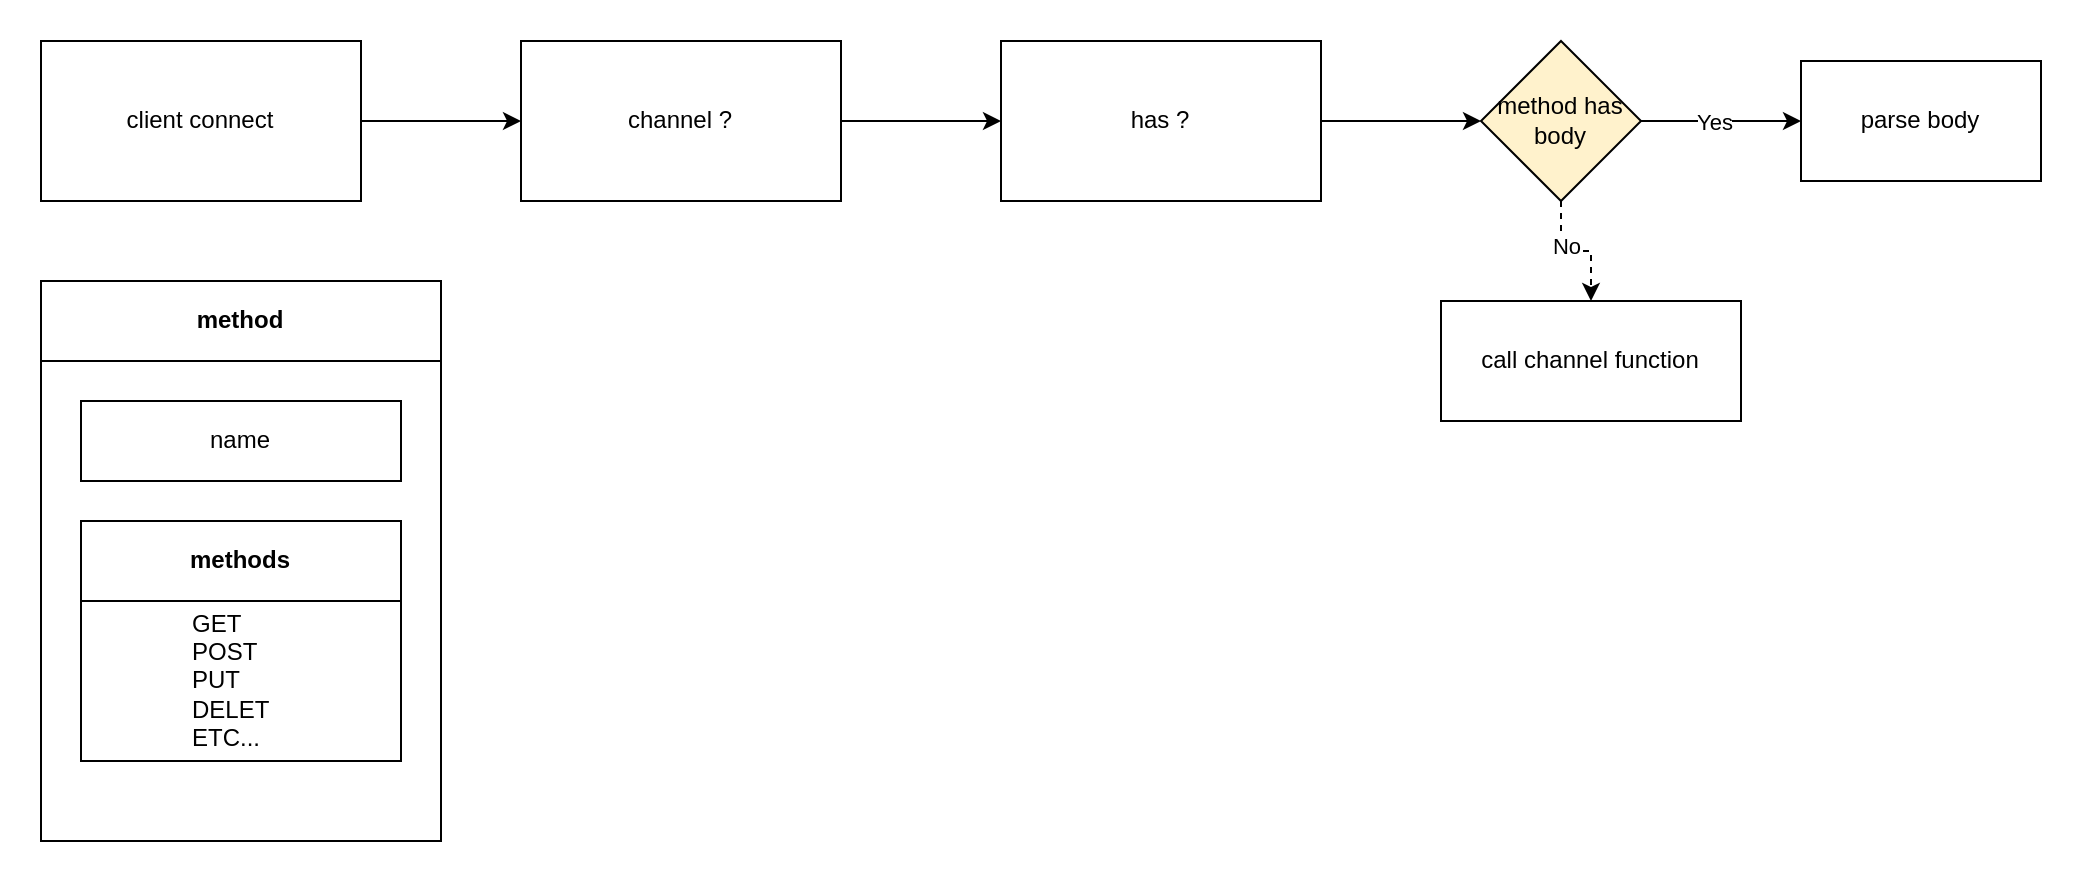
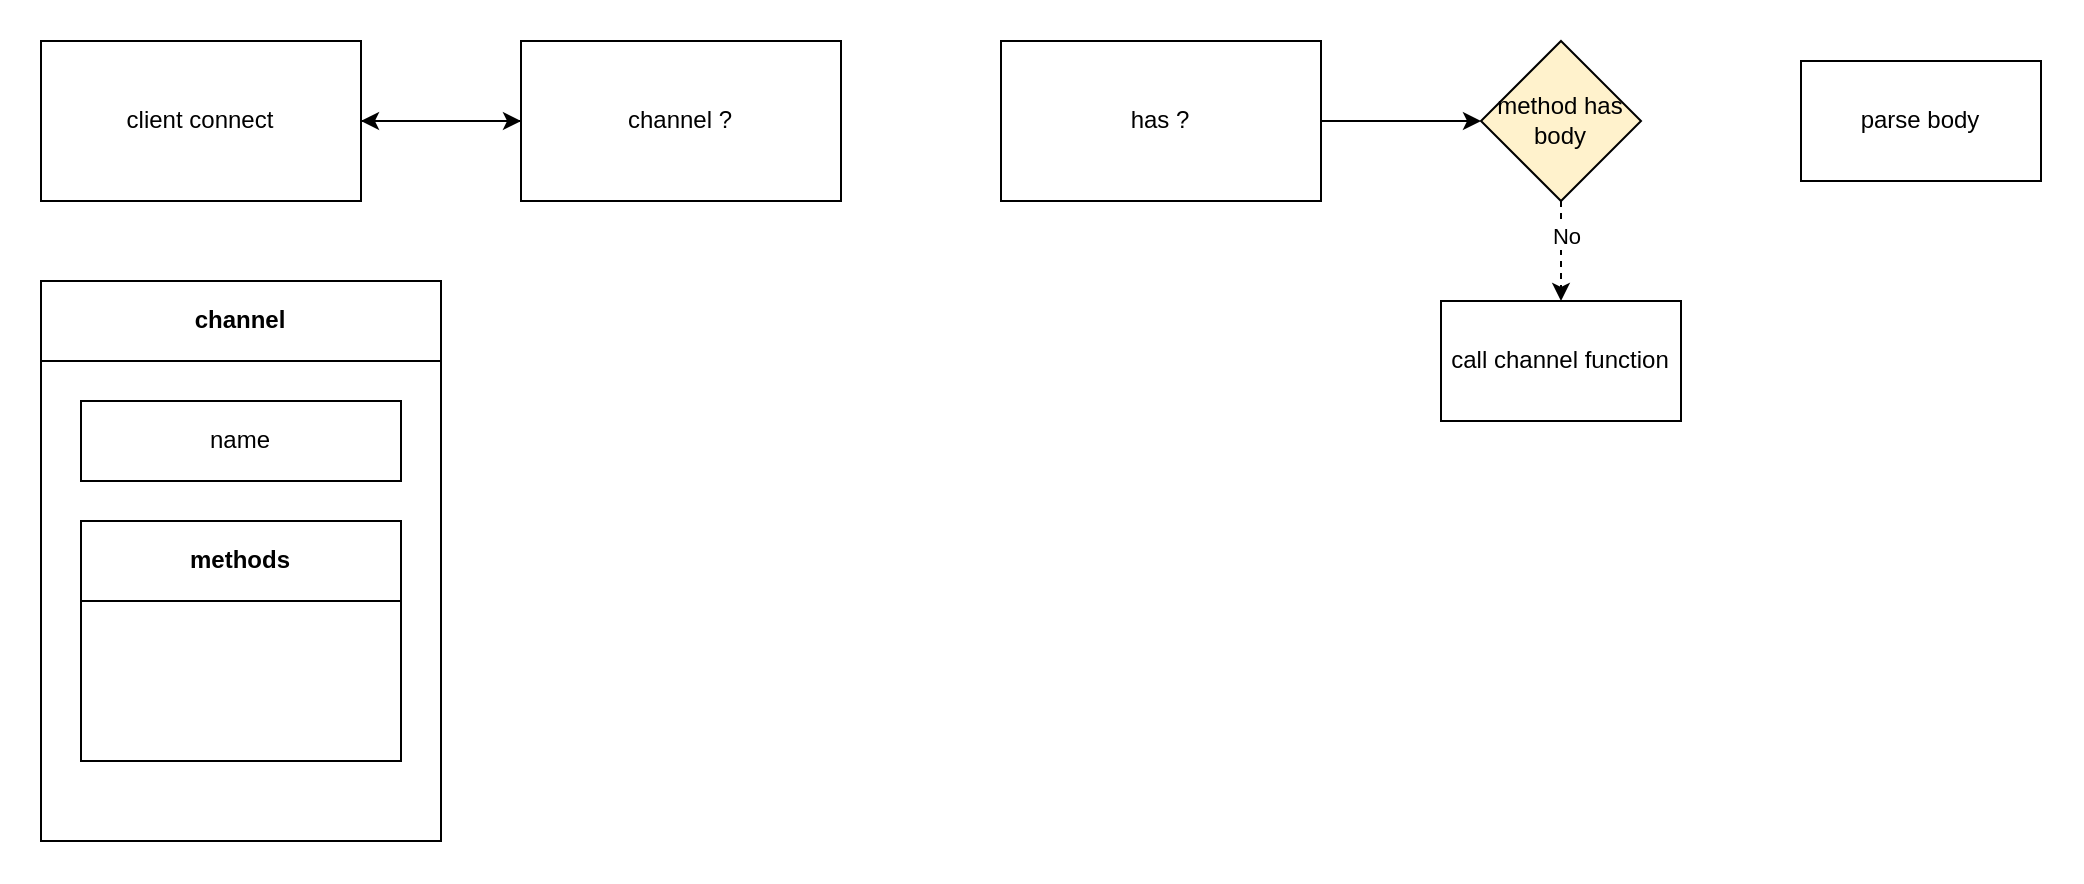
edge "channel ?" -> "has ?": now "channel ?" -> "client connect"
edge "method has body" -> "parse body": removed, label "Yes"
node "method": label "method" -> "channel"
node "call channel function": size 300x120 -> 240x120
node "GET POST PUT DELET ETC...": removed
